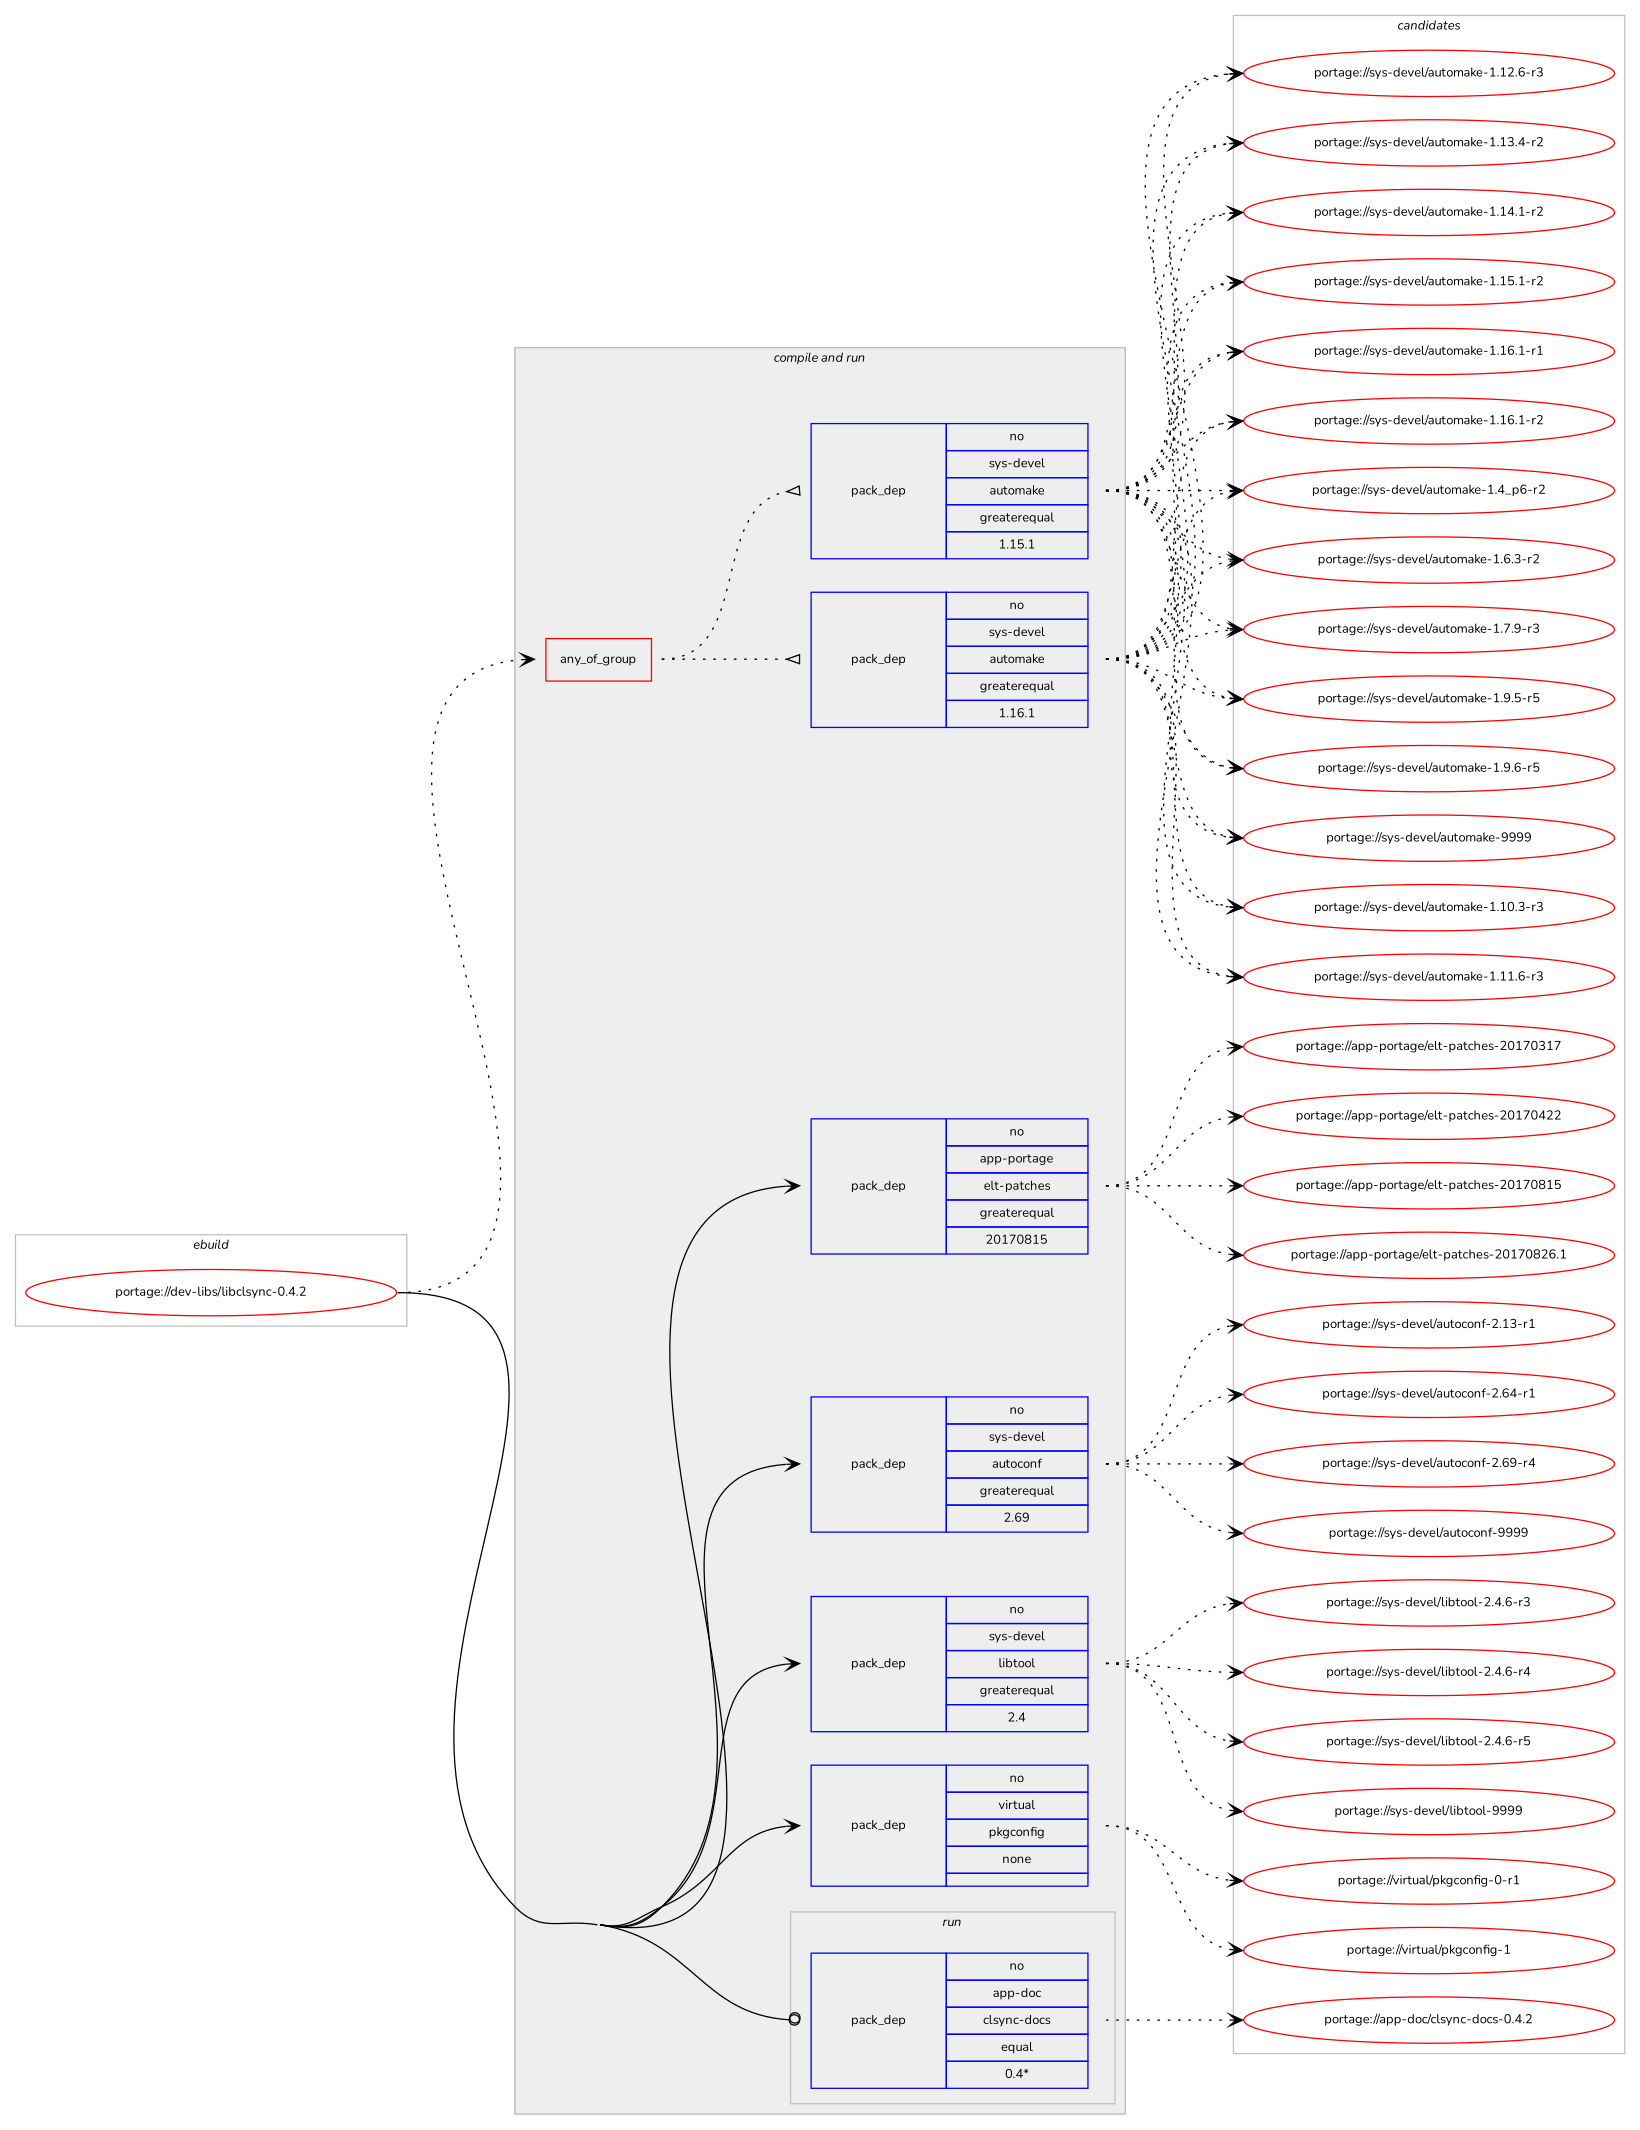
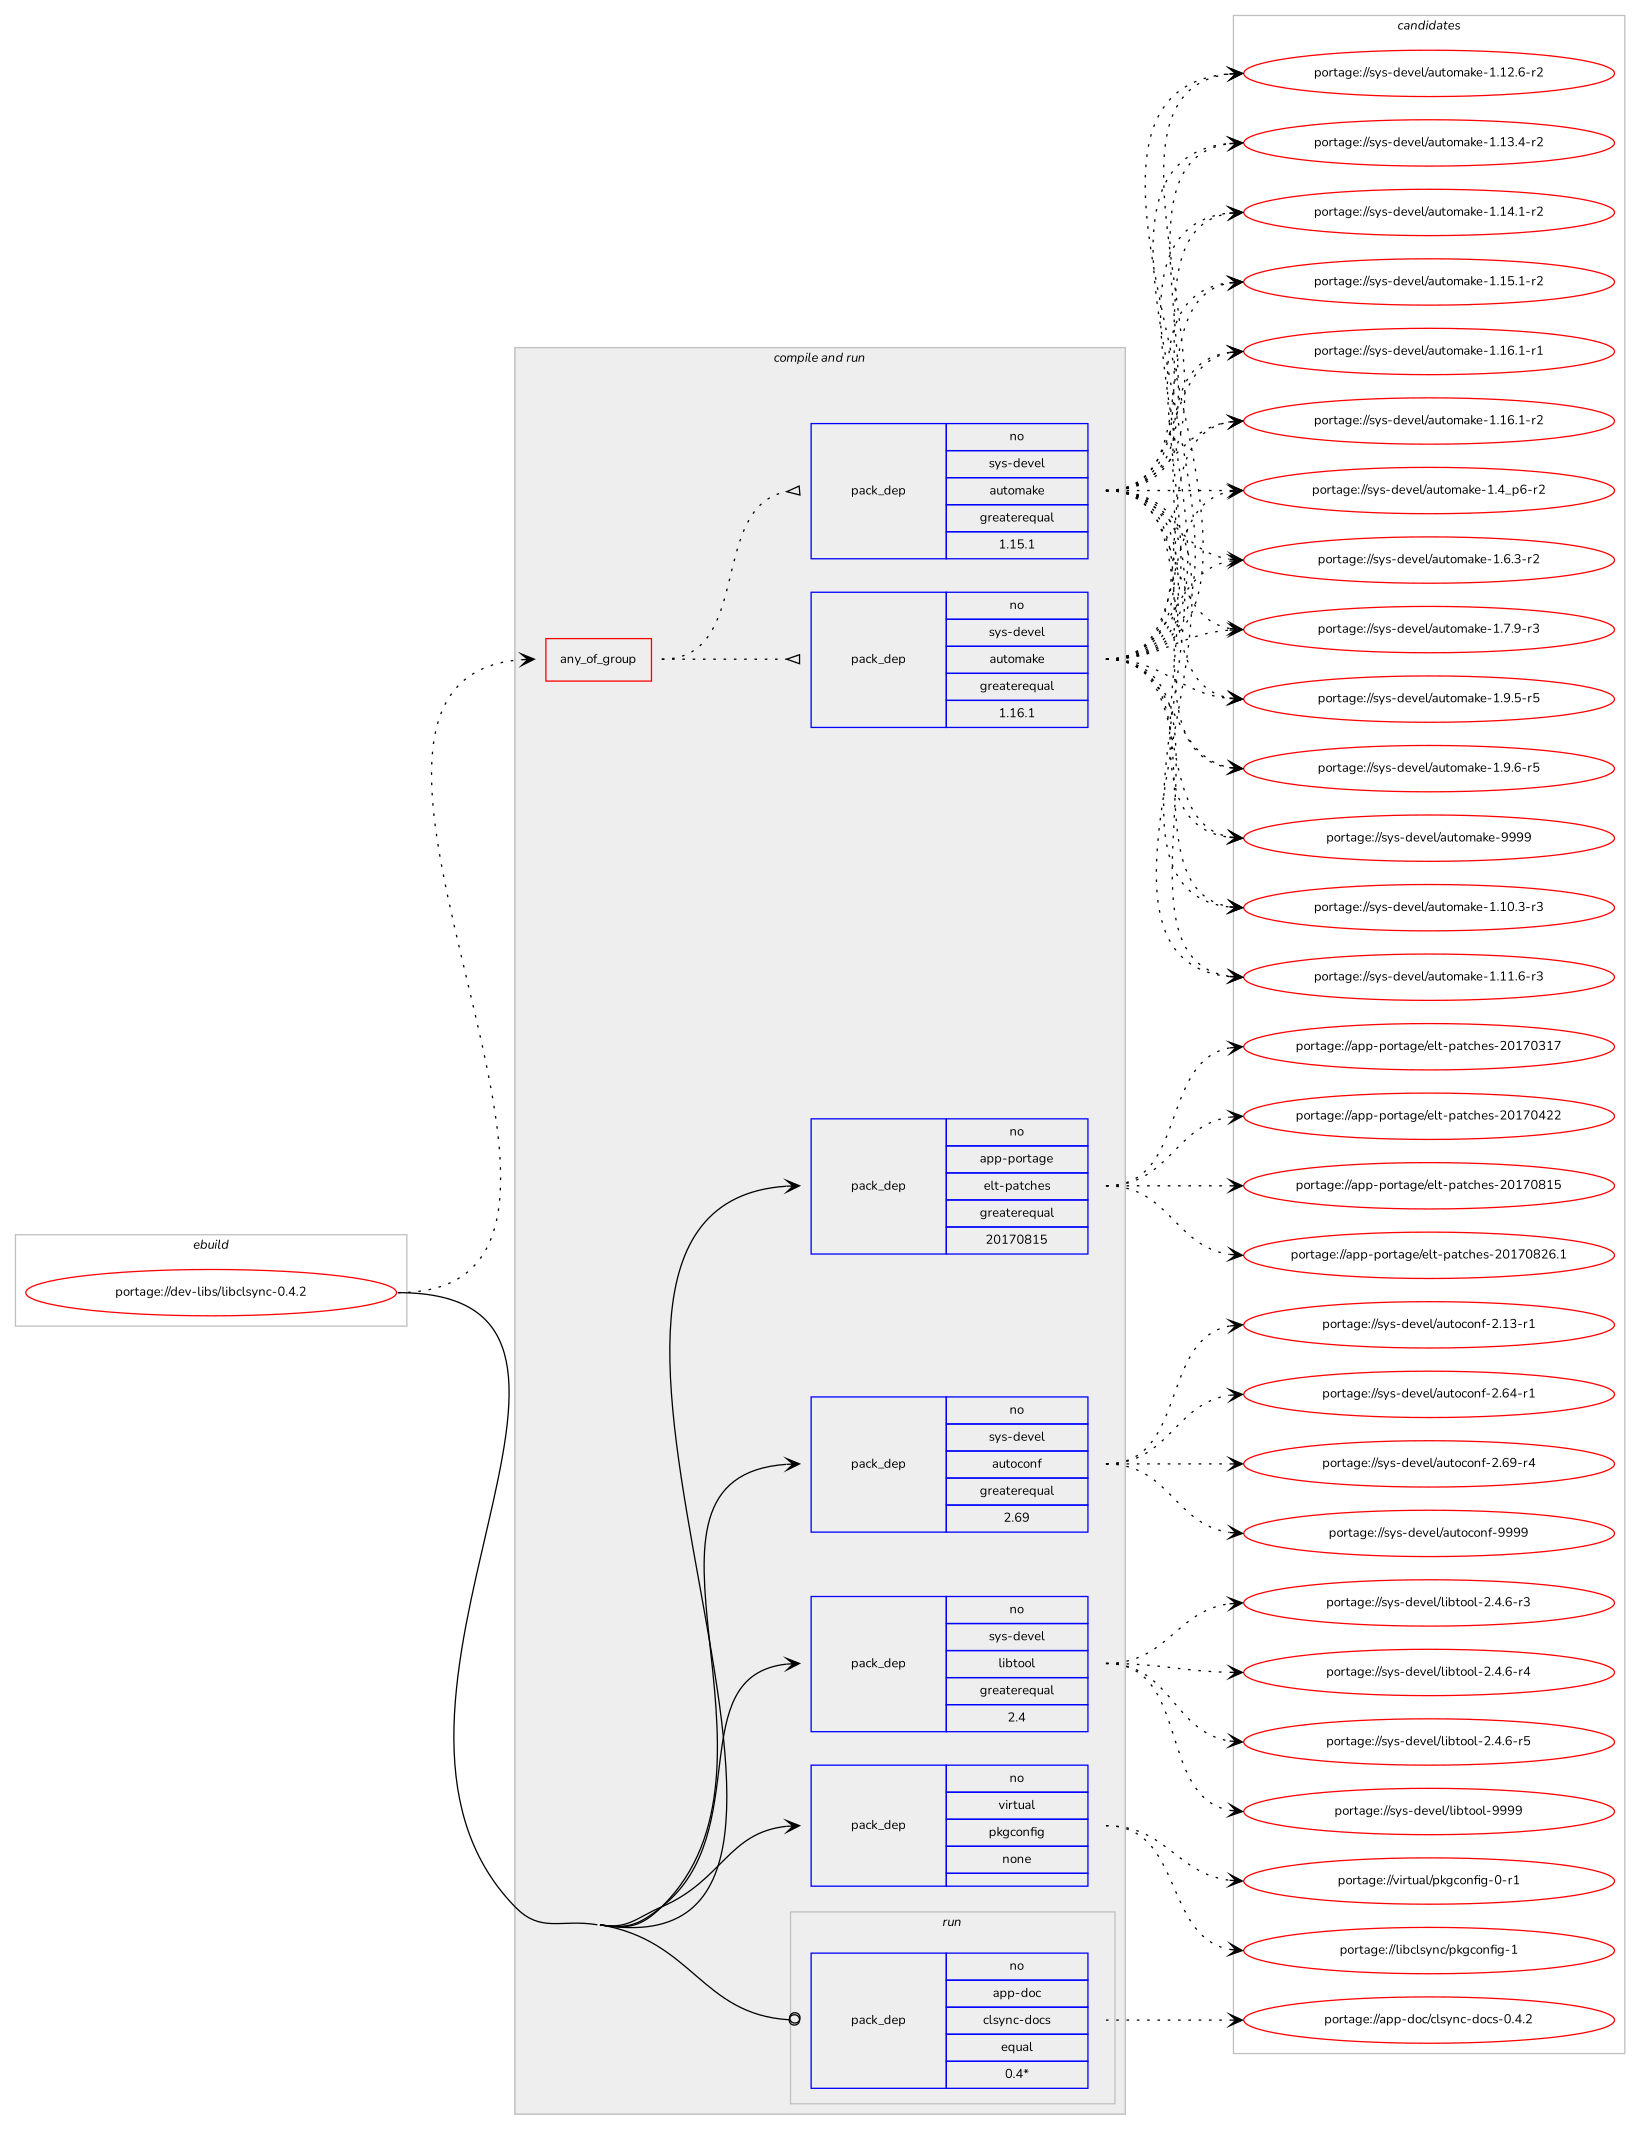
node "portage://sys-devel/automake-1.12.6-r3": label "portage://sys-devel/automake-1.12.6-r3" -> "portage://sys-devel/automake-1.12.6-r2"
node "portage://virtual/pkgconfig-1": label "portage://virtual/pkgconfig-1" -> "portage://libclsync/pkgconfig-1"
